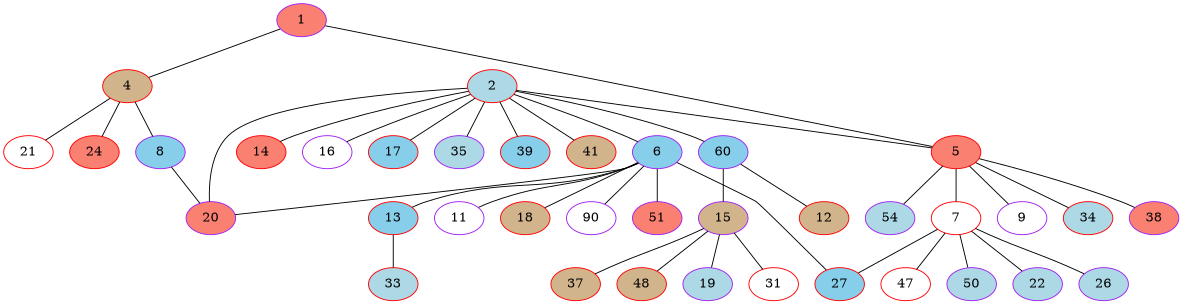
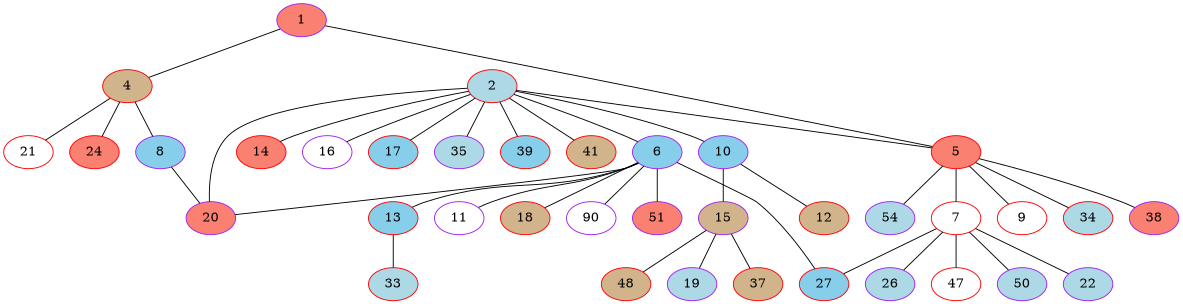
node "60": label "60" -> "10"
node "9": color purple -> red
node "31": removed
